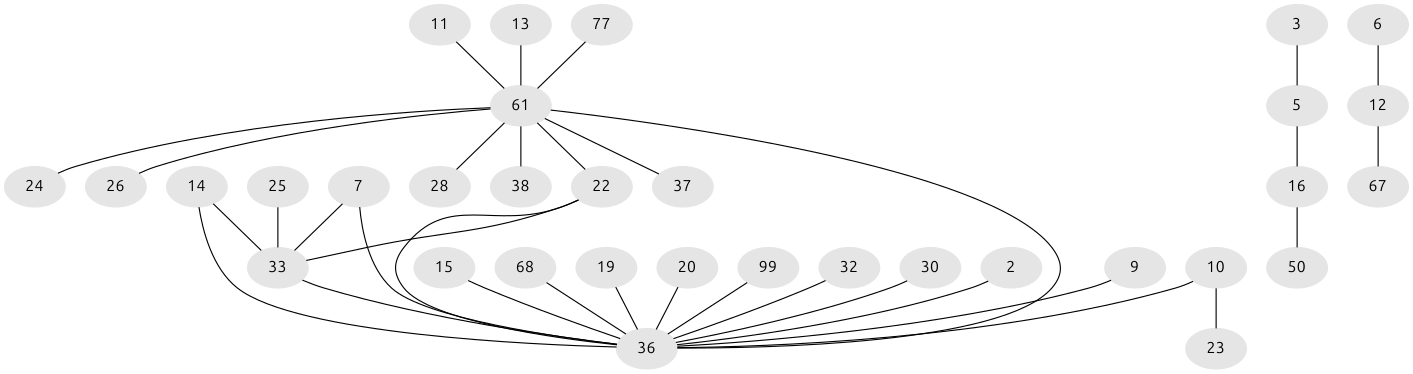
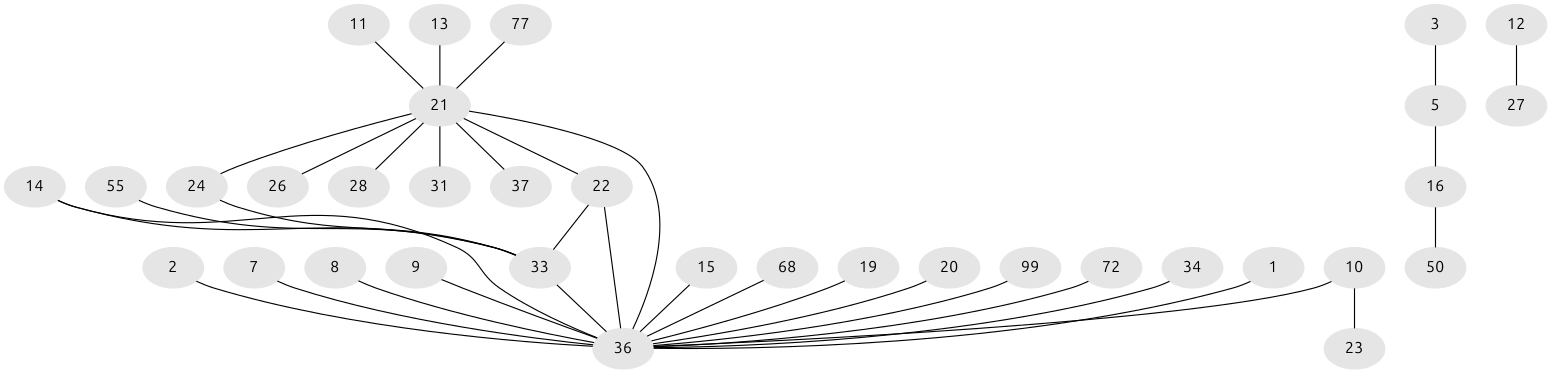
node "6": removed
node "61": label "61" -> "21"
node "25": label "25" -> "55"
node "38": label "38" -> "31"
node "67": label "67" -> "27"
edge "7" -- "33": now "24" -- "33"
node "8": added
node "32": label "32" -> "72"
node "30": label "30" -> "34"
node "1": added
